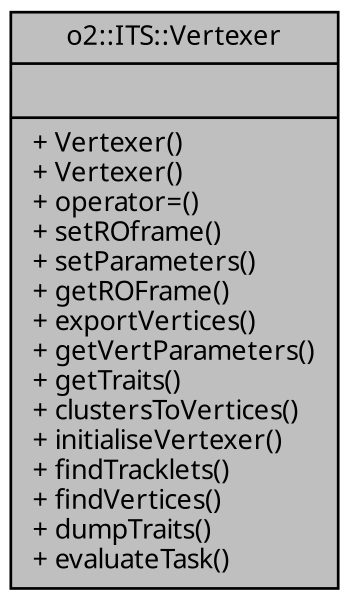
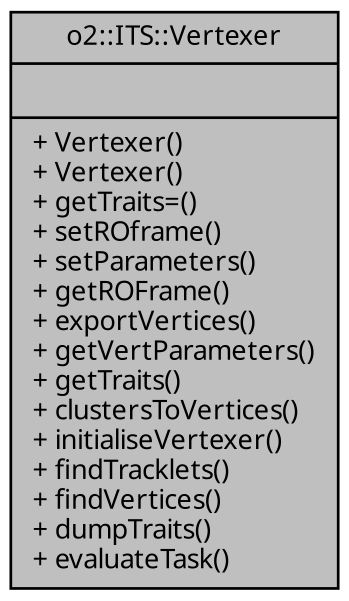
node "o2::ITS::Vertexer": text "+ operator=()" -> "+ getTraits=()"
